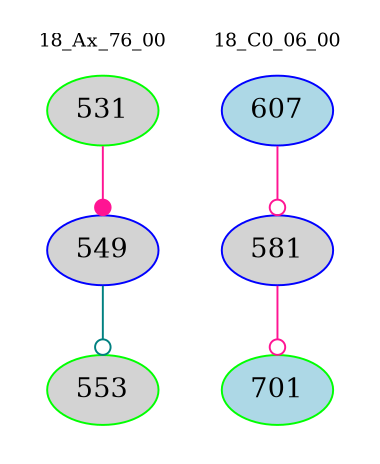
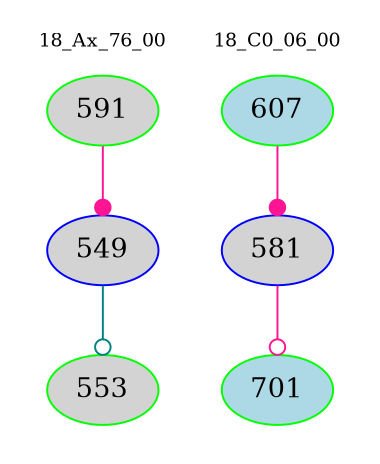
node "531": label "531" -> "591"
node "607": color blue -> green
edge "607" -> "581": arrowhead odot -> dot
